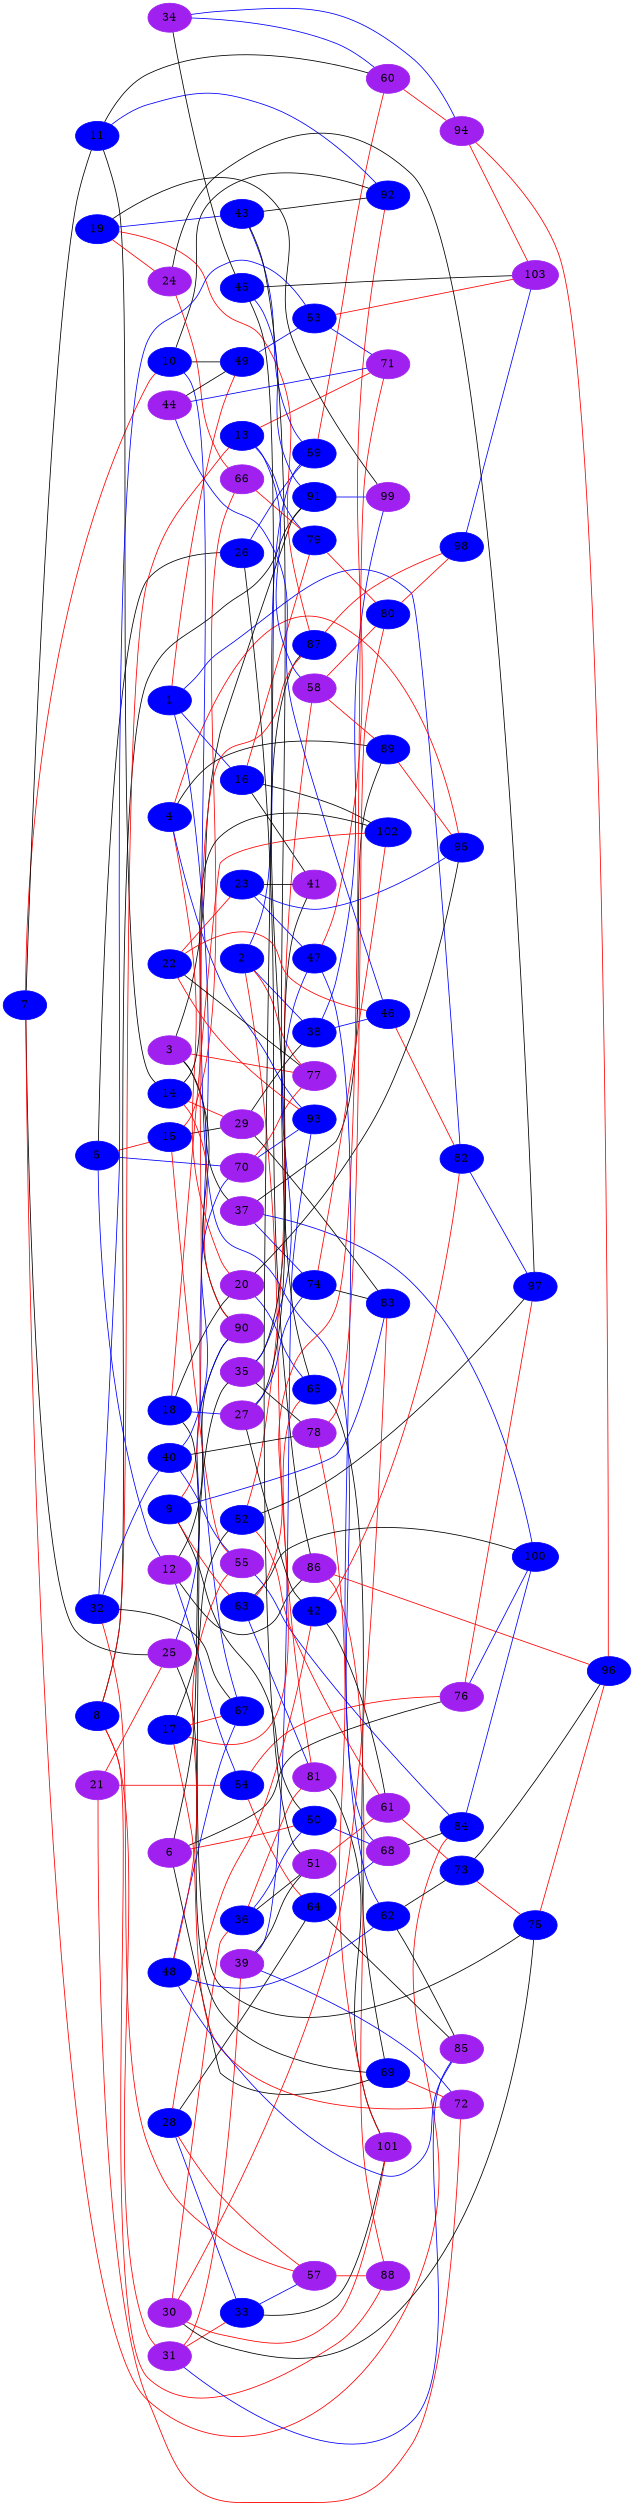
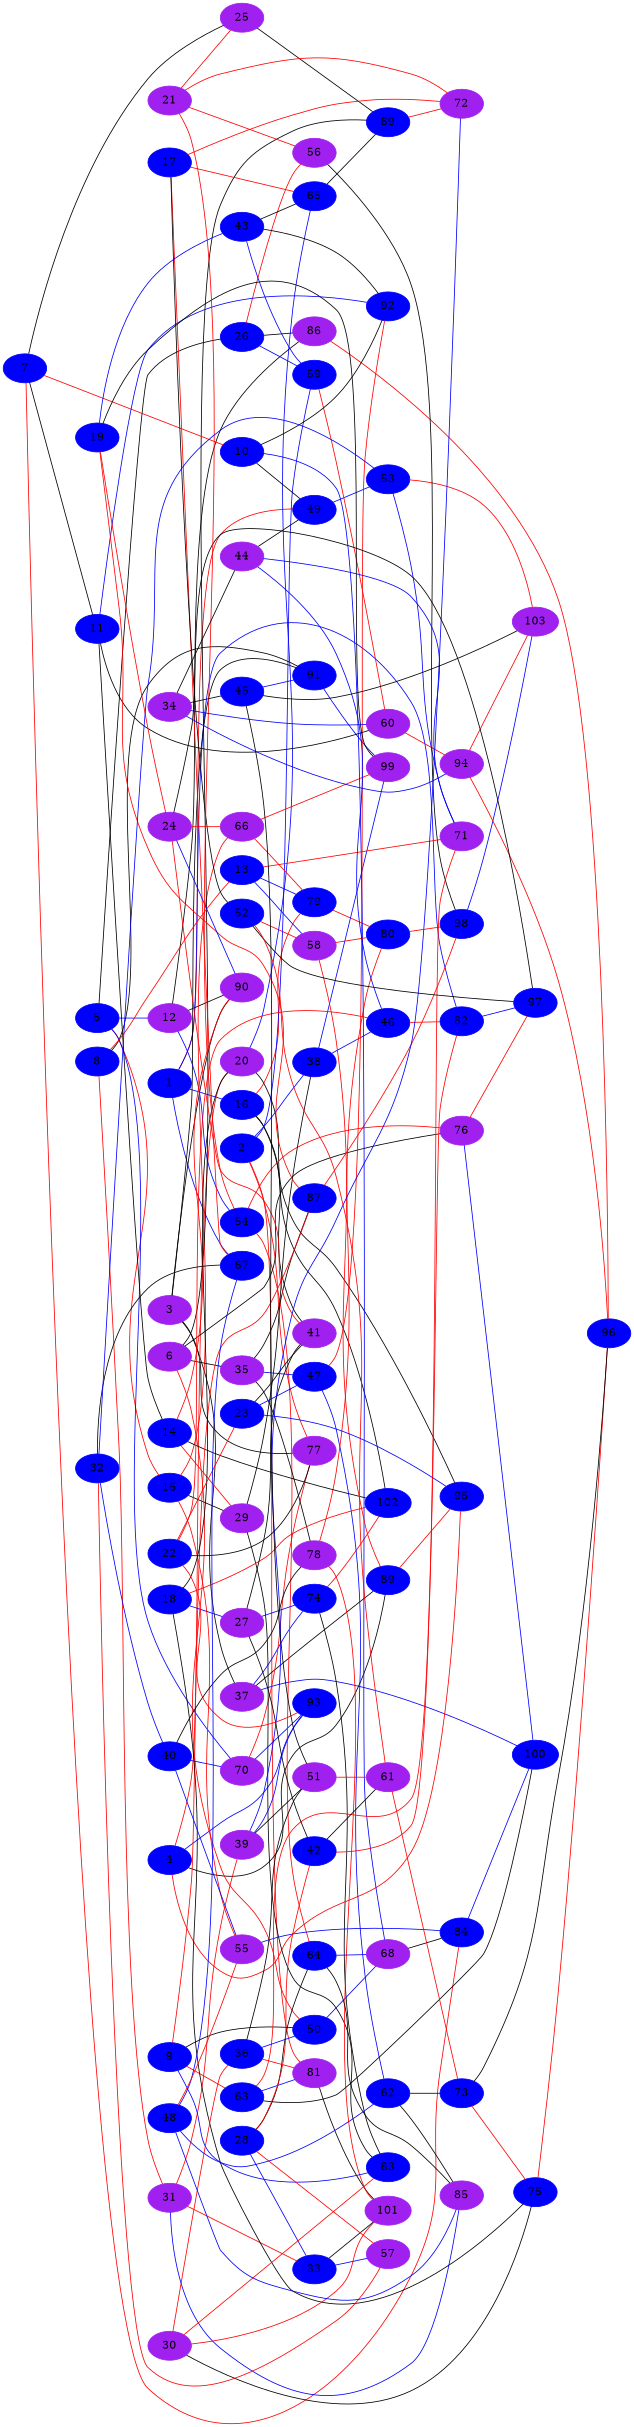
node "56": added
edge "44" -- "34": added
edge "99" -- "66": added
edge "3" -- "77": color red -> black
edge "24" -- "41": added
edge "90" -- "25": now "90" -- "24"
node "88": removed
